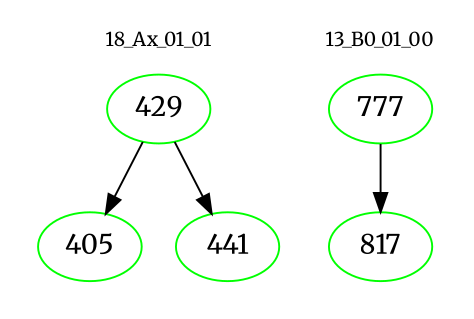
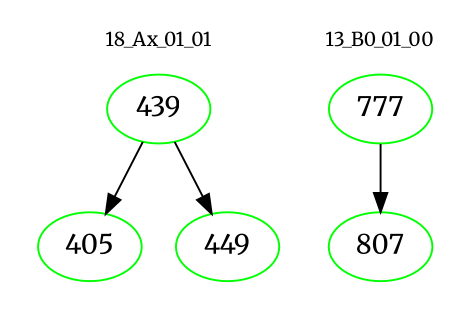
node "429": label "429" -> "439"
node "441": label "441" -> "449"
node "817": label "817" -> "807"
